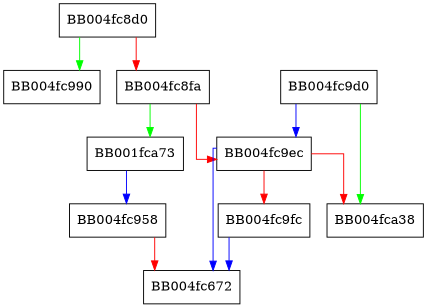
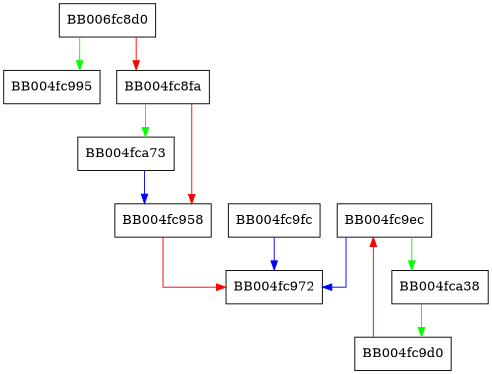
node "BB004fc8d0": label "BB004fc8d0" -> "BB006fc8d0"
node "BB004fc990": label "BB004fc990" -> "BB004fc995"
edge "BB004fc9d0" -> "BB004fc9ec": color blue -> red
edge "BB004fc8fa" -> "BB004fc9ec": now "BB004fc8fa" -> "BB004fc958"
edge "BB004fc9d0" -> "BB004fca38": reversed
node "BB001fca73": label "BB001fca73" -> "BB004fca73"
edge "BB004fc9ec" -> "BB004fca38": color red -> green
edge "BB004fc9ec" -> "BB004fc9fc": removed
node "BB004fc672": label "BB004fc672" -> "BB004fc972"
